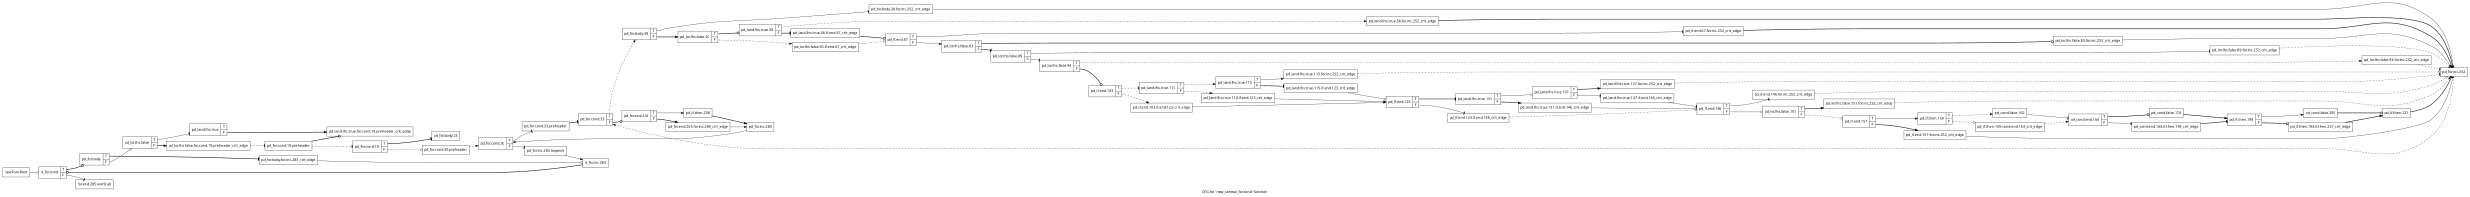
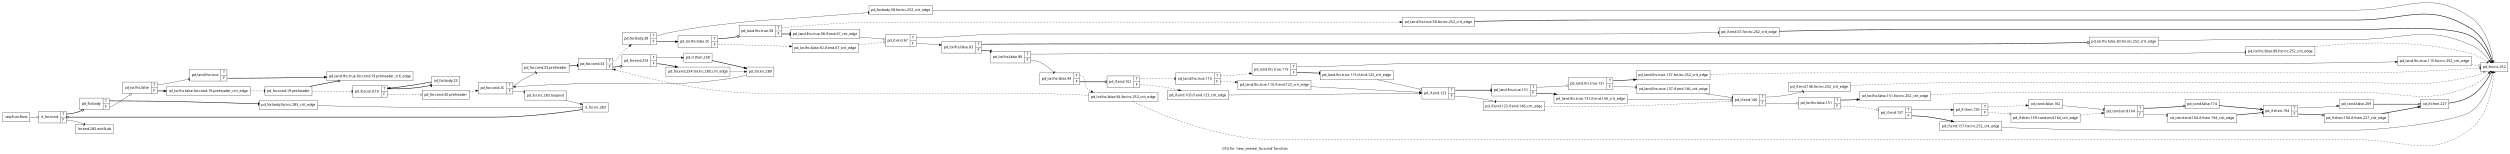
edge "pd_land.lhs.true.58.if.end.67_crit_edge" -> "pd_if.end.67": style bold -> solid
edge "pd_for.body.23" -> "pd_for.cond.19": added
edge "pd_for.inc.252" -> "pd_for.cond.33": now "pd_lor.lhs.false.94.for.inc.252_crit_edge" -> "pd_for.cond.33"
